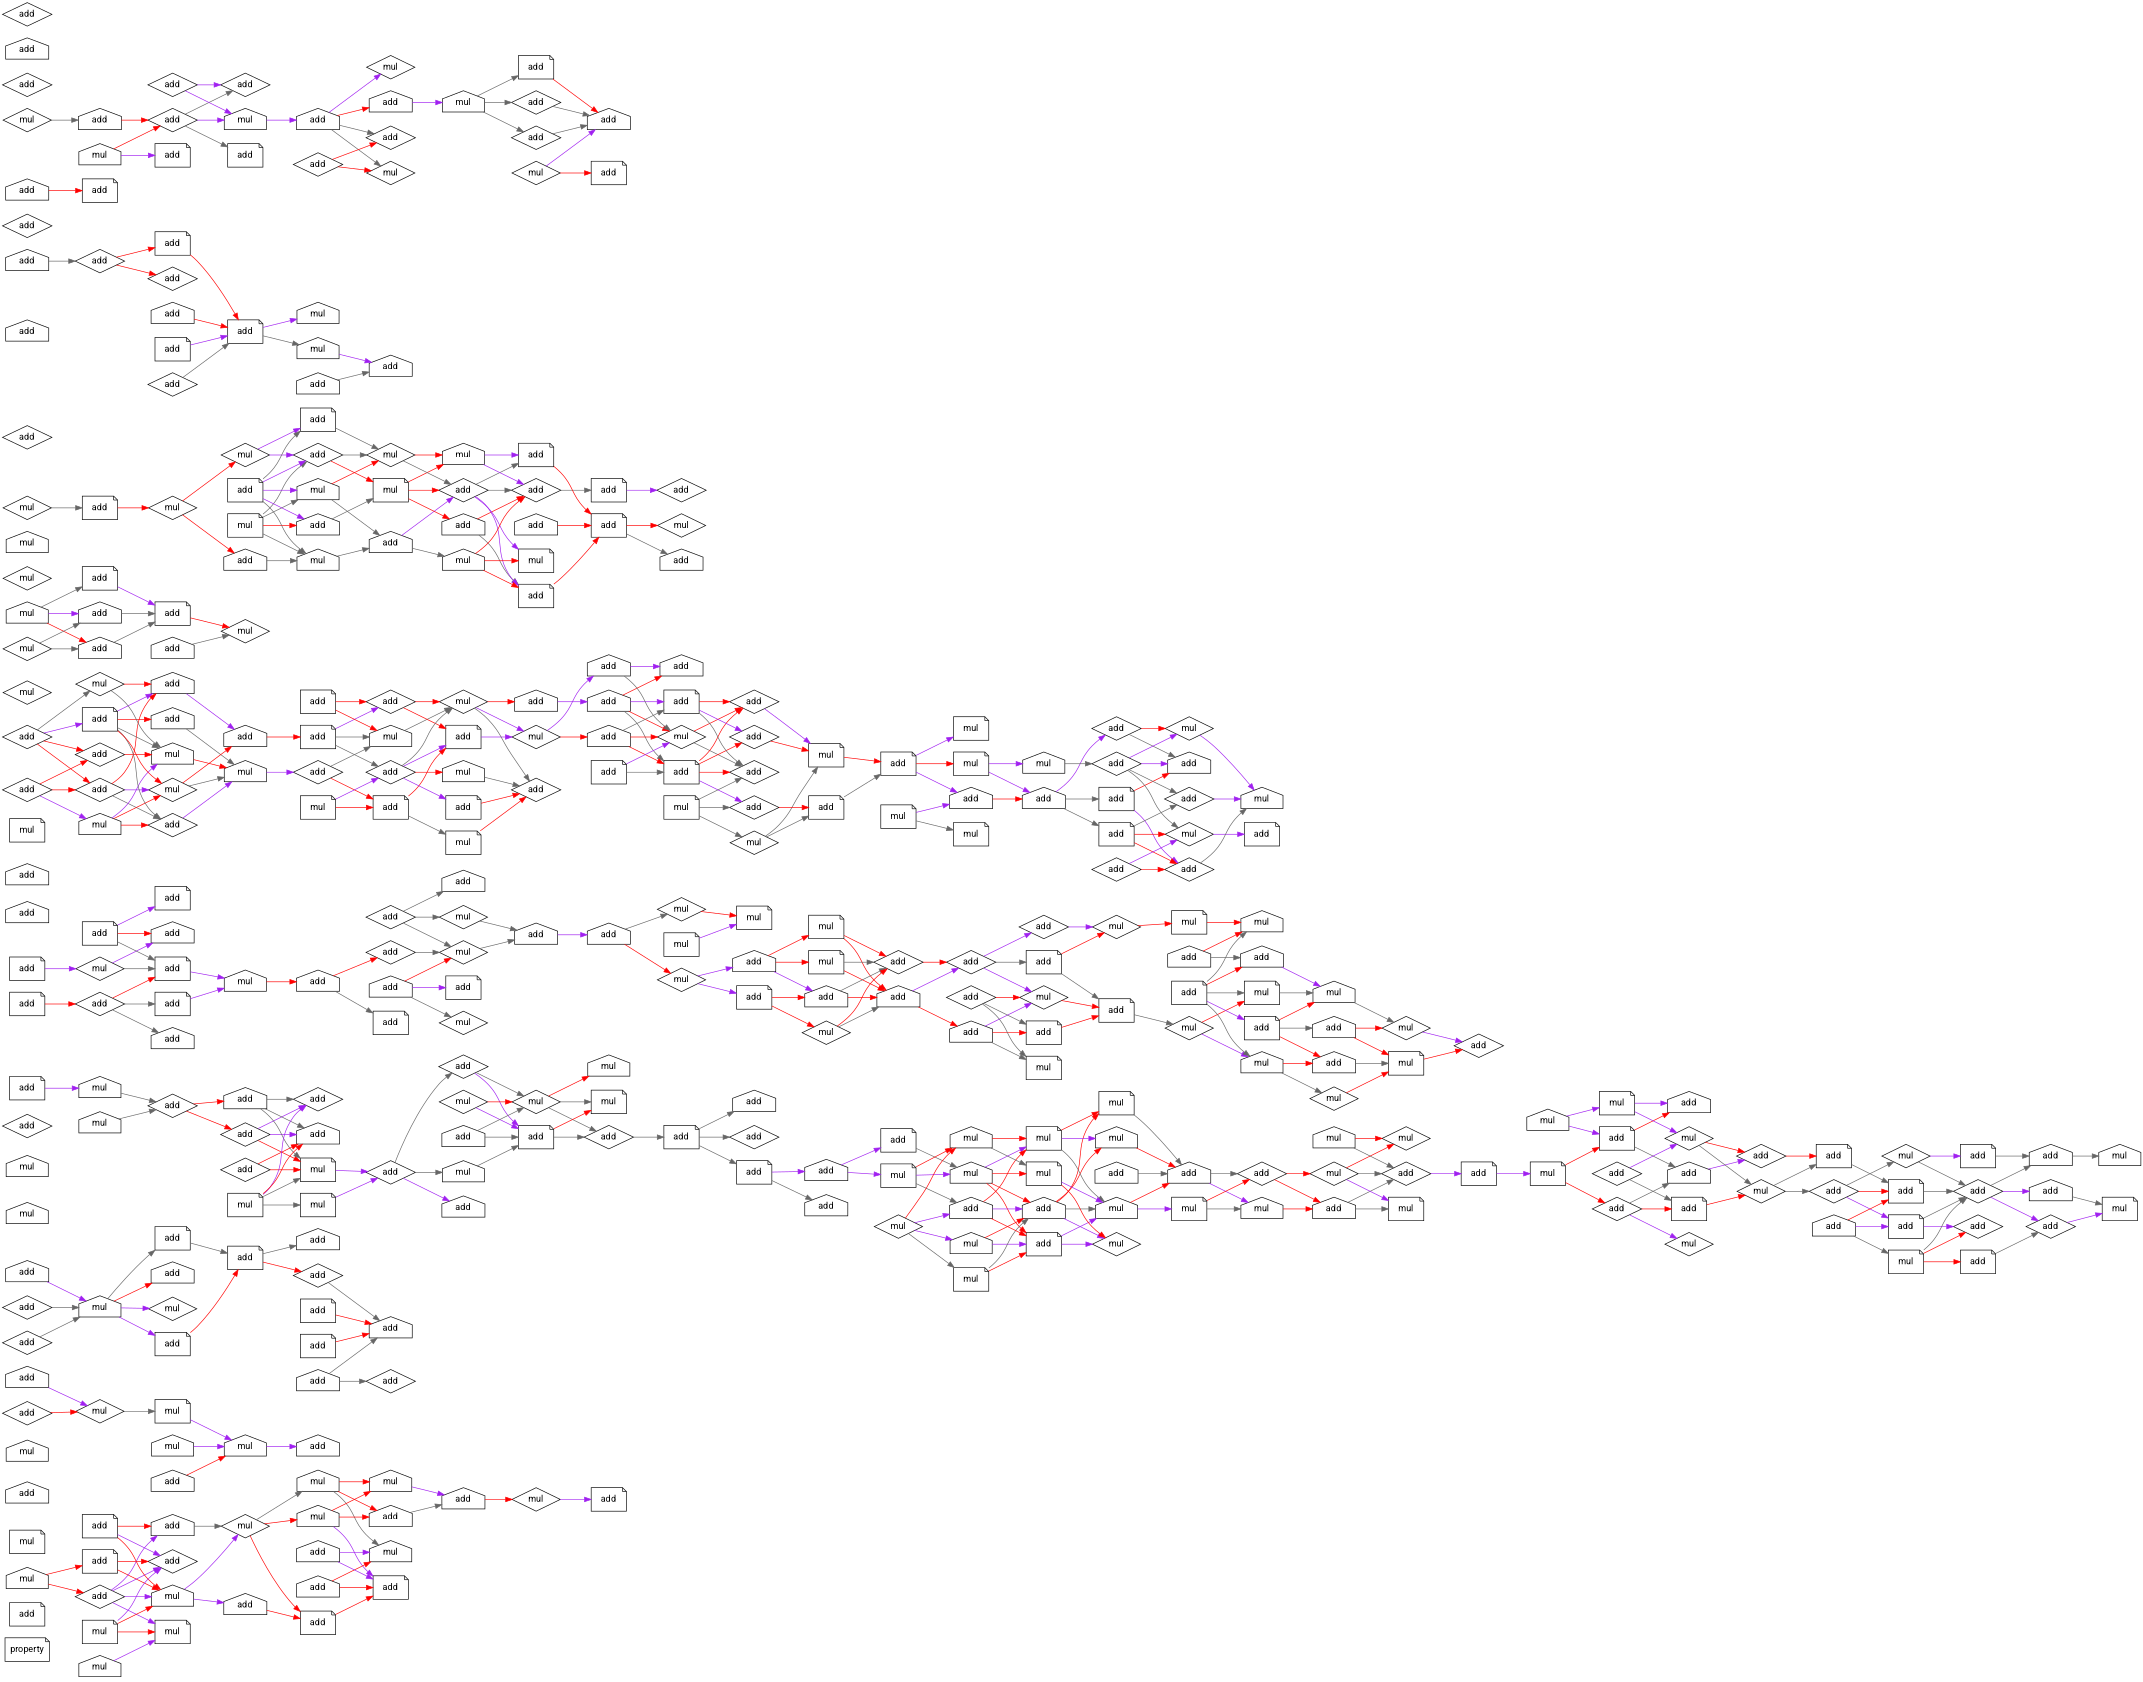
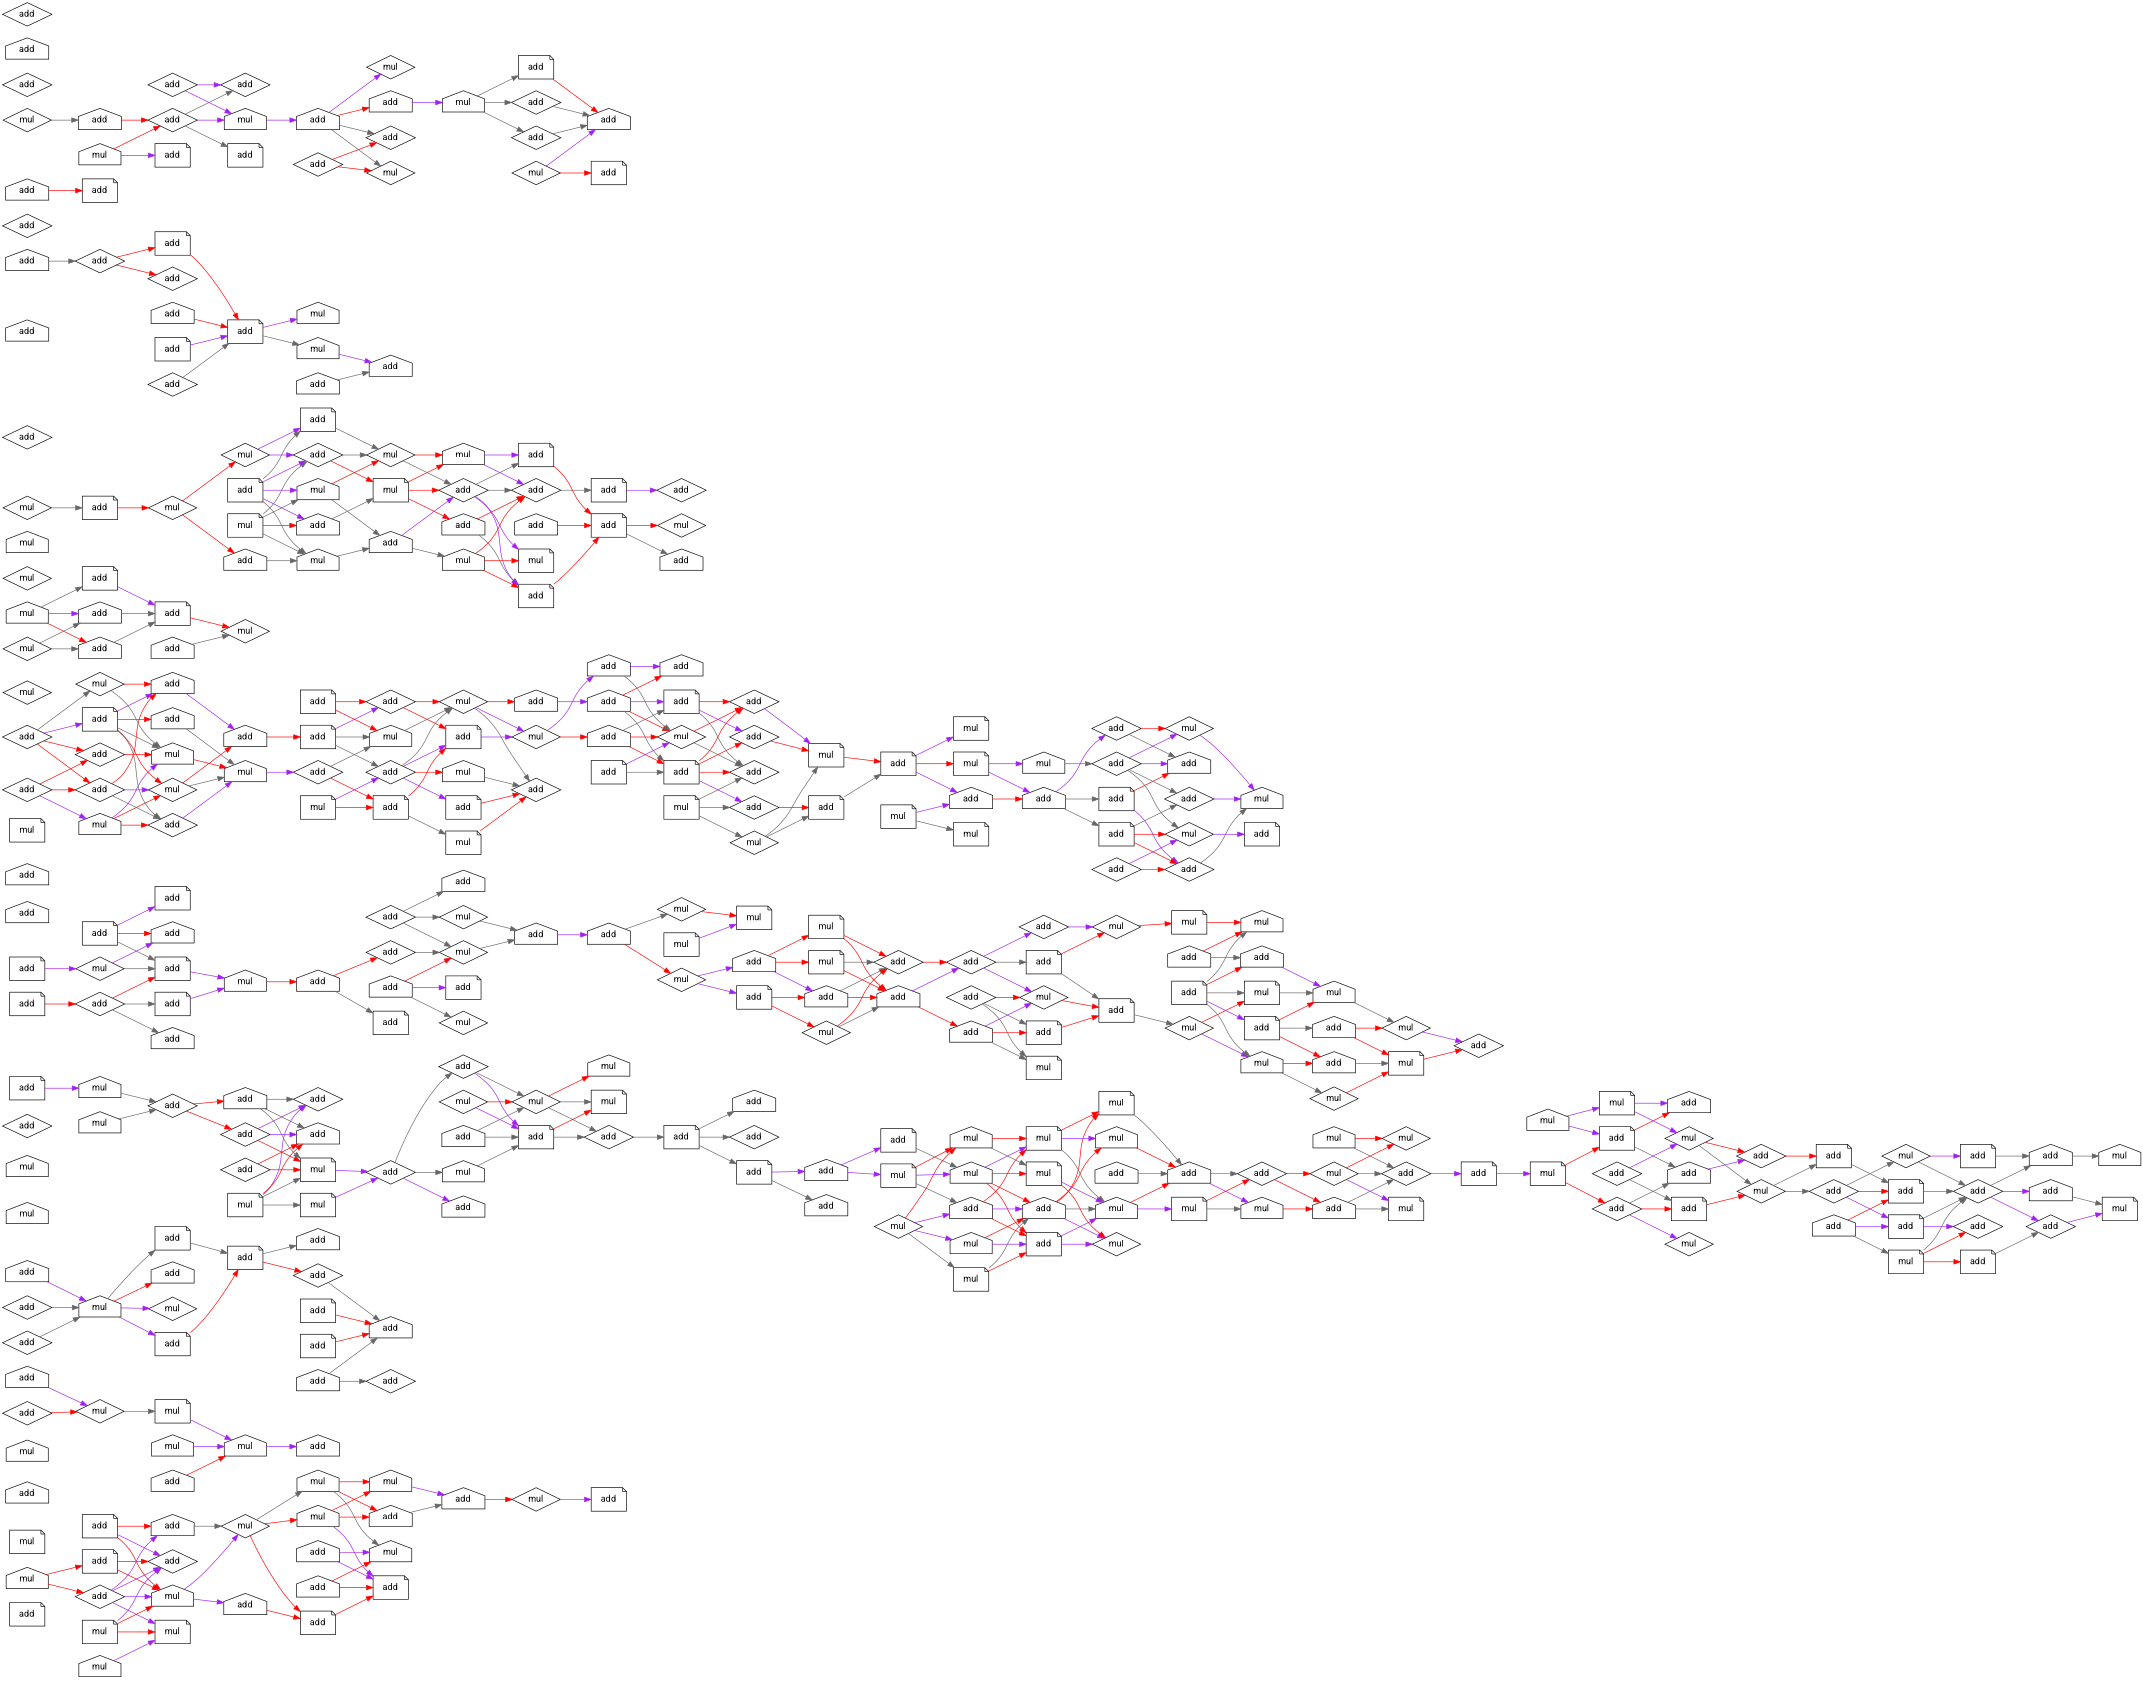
node "property": removed
